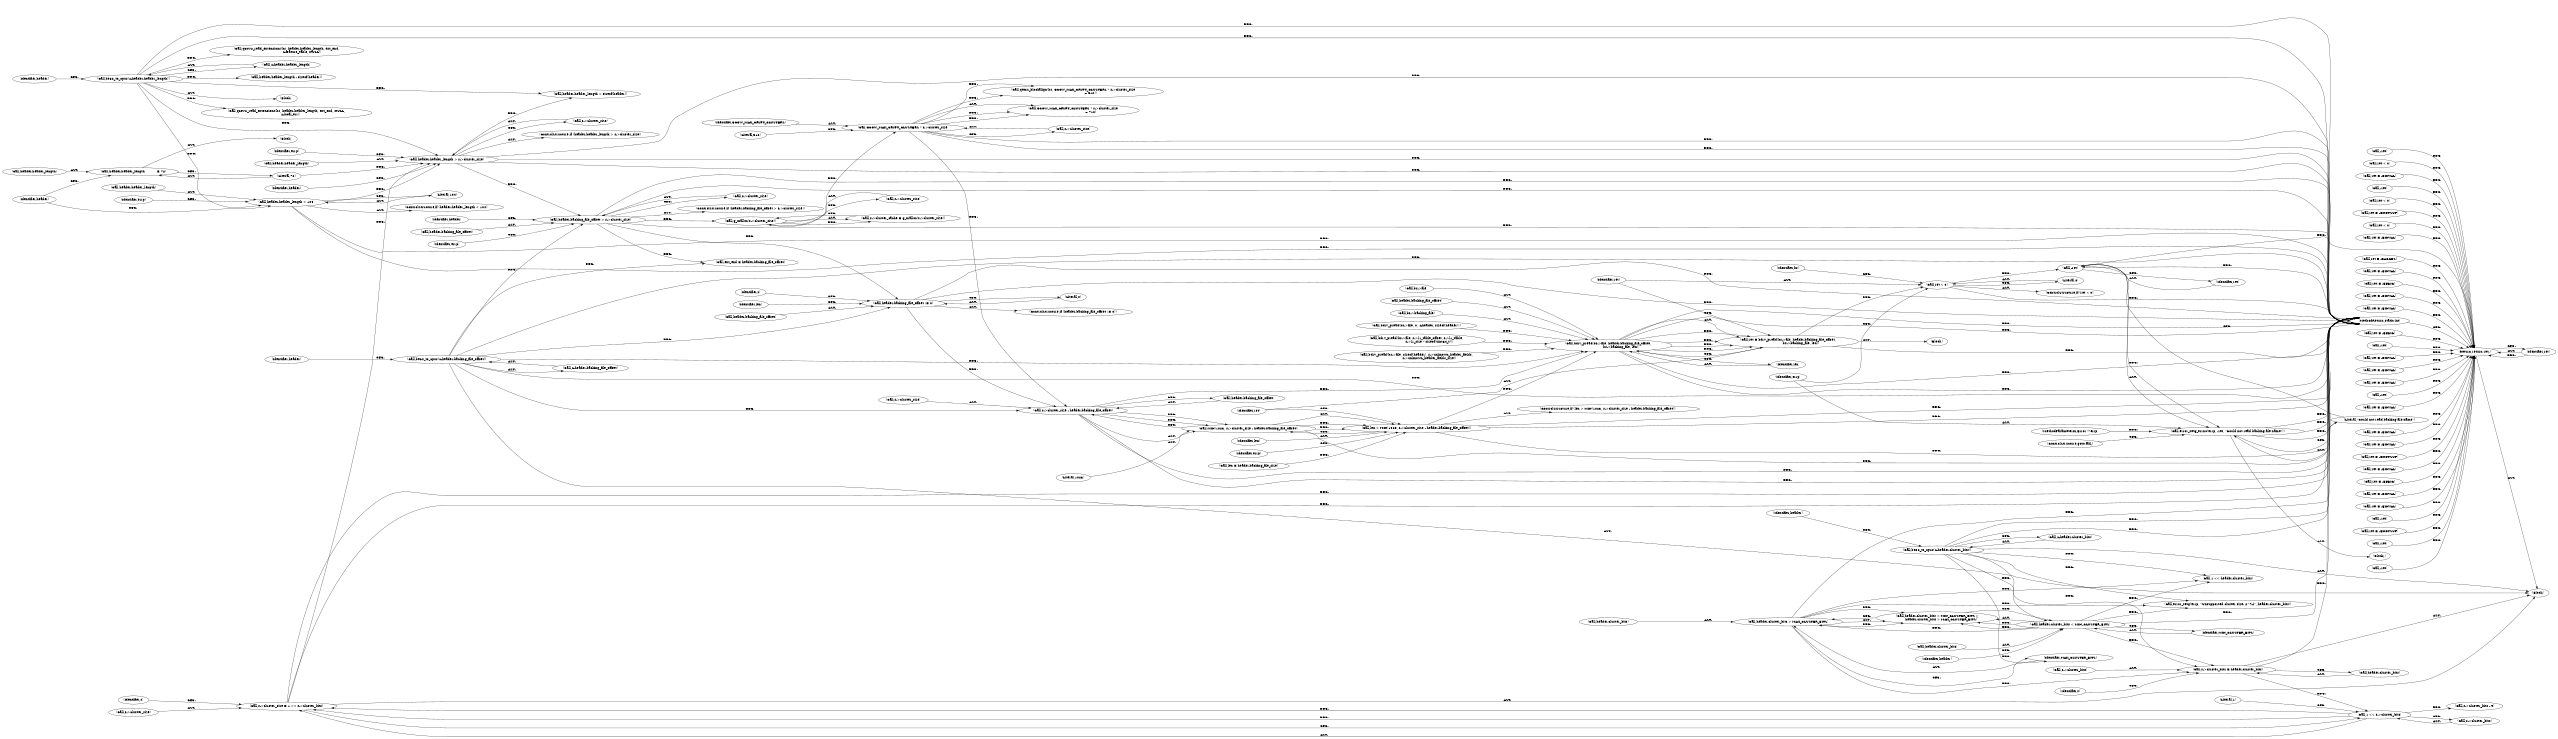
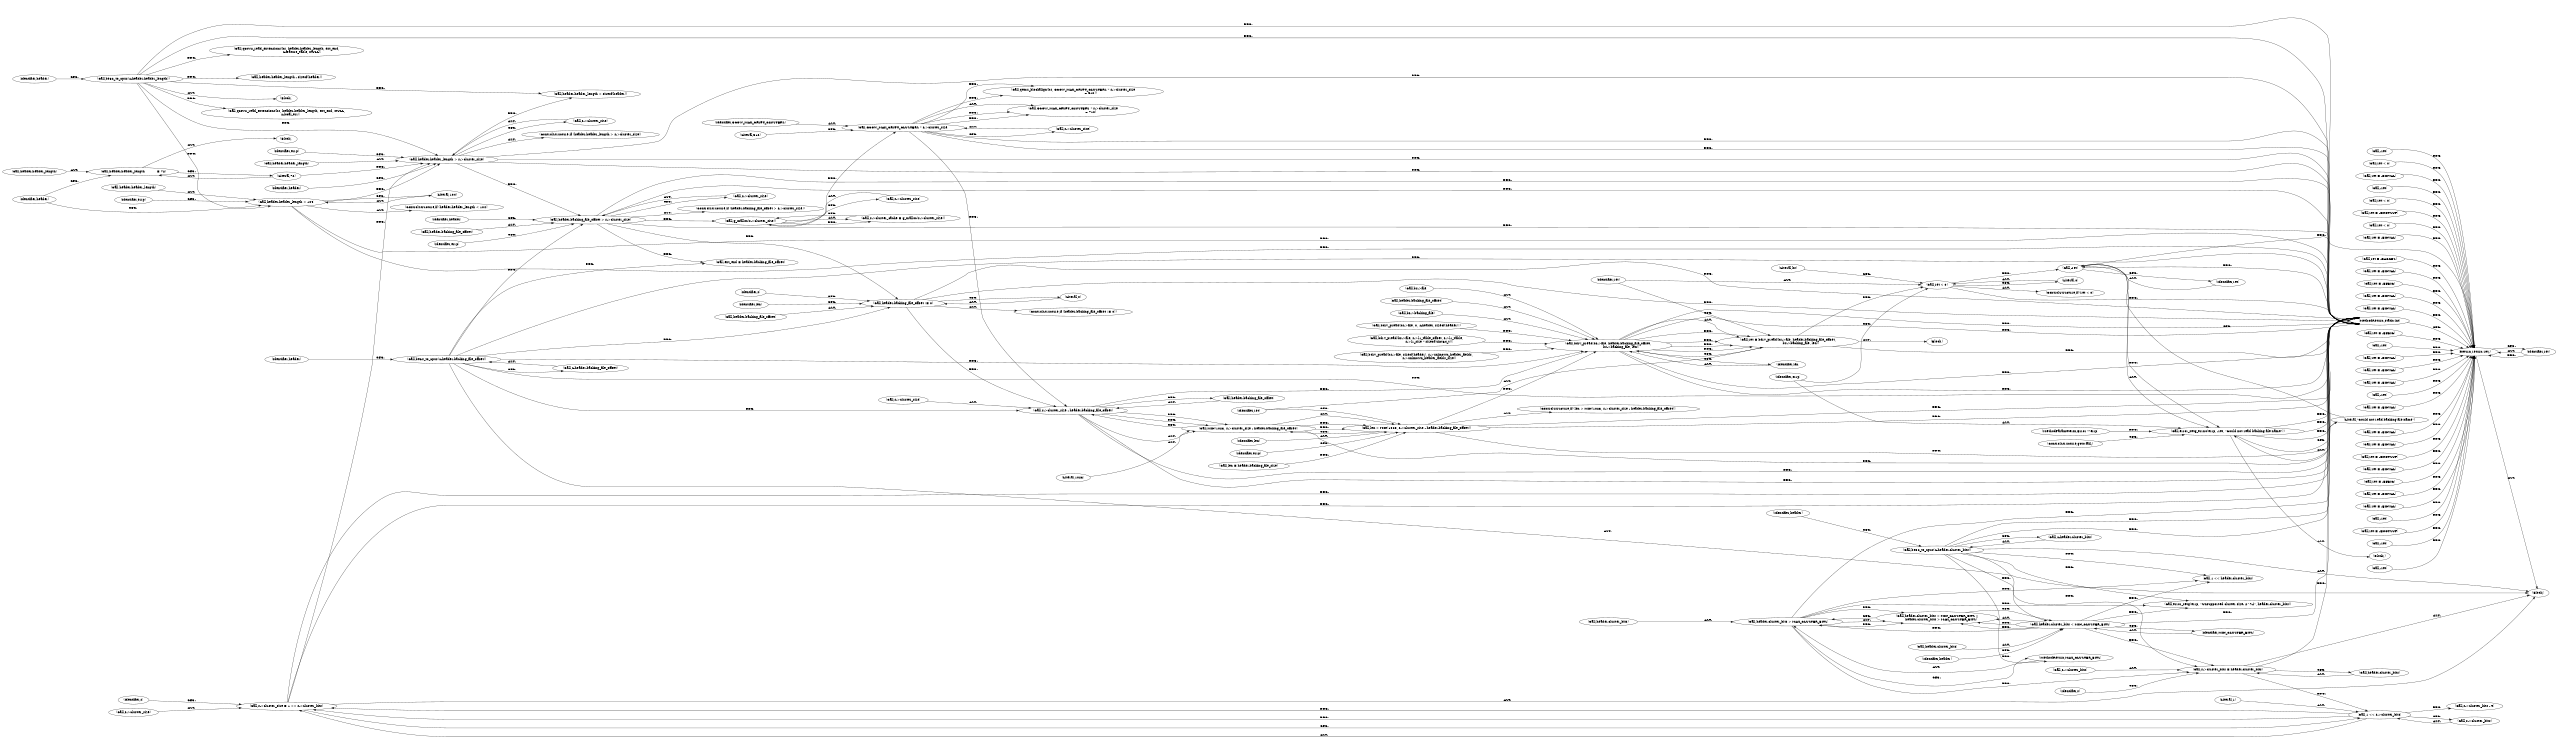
node "(Call,&header.header_length)": removed
node "(Identifier,bs)": label "(Identifier,bs)" -> "(Literal,bs)"
edge "(Call,be64_to_cpus(&header.backing_file_offset))" -> "(Call,&header.backing_file_offset)": label "AST: " -> "CFG: "
node "(Identifier,MAX_CLUSTER_BITS)": label "(Identifier,MAX_CLUSTER_BITS)" -> "(MethodReturn,MAX_CLUSTER_BITS)"
edge "(Literal,1)" -> "(Call,1 << s->cluster_bits)": label "CFG: " -> "AST: "
